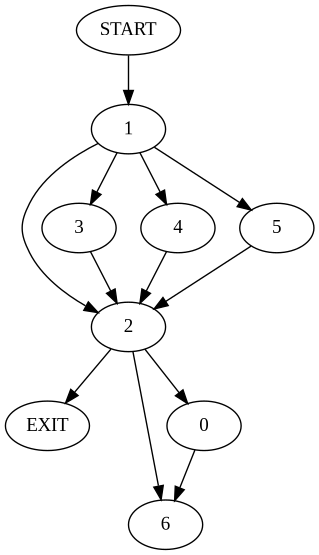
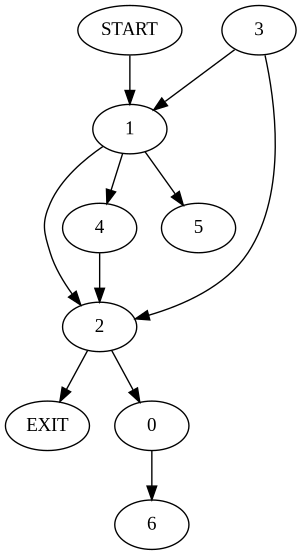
edge "1" -> "3": reversed
edge "5" -> "2": removed
edge "2" -> "6": removed
